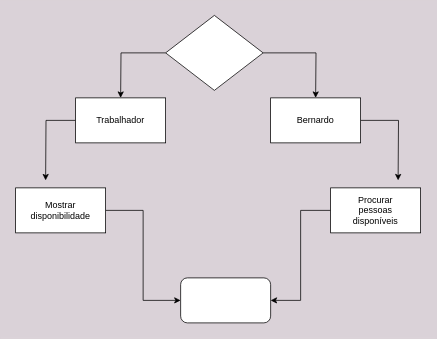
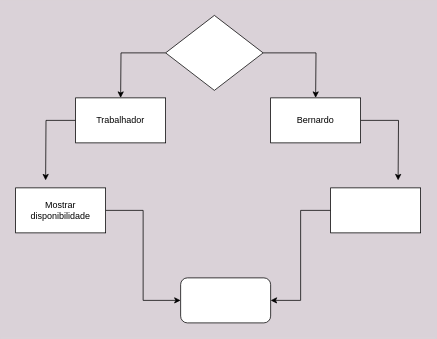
node "Procurar pessoas disponíveis": removed
